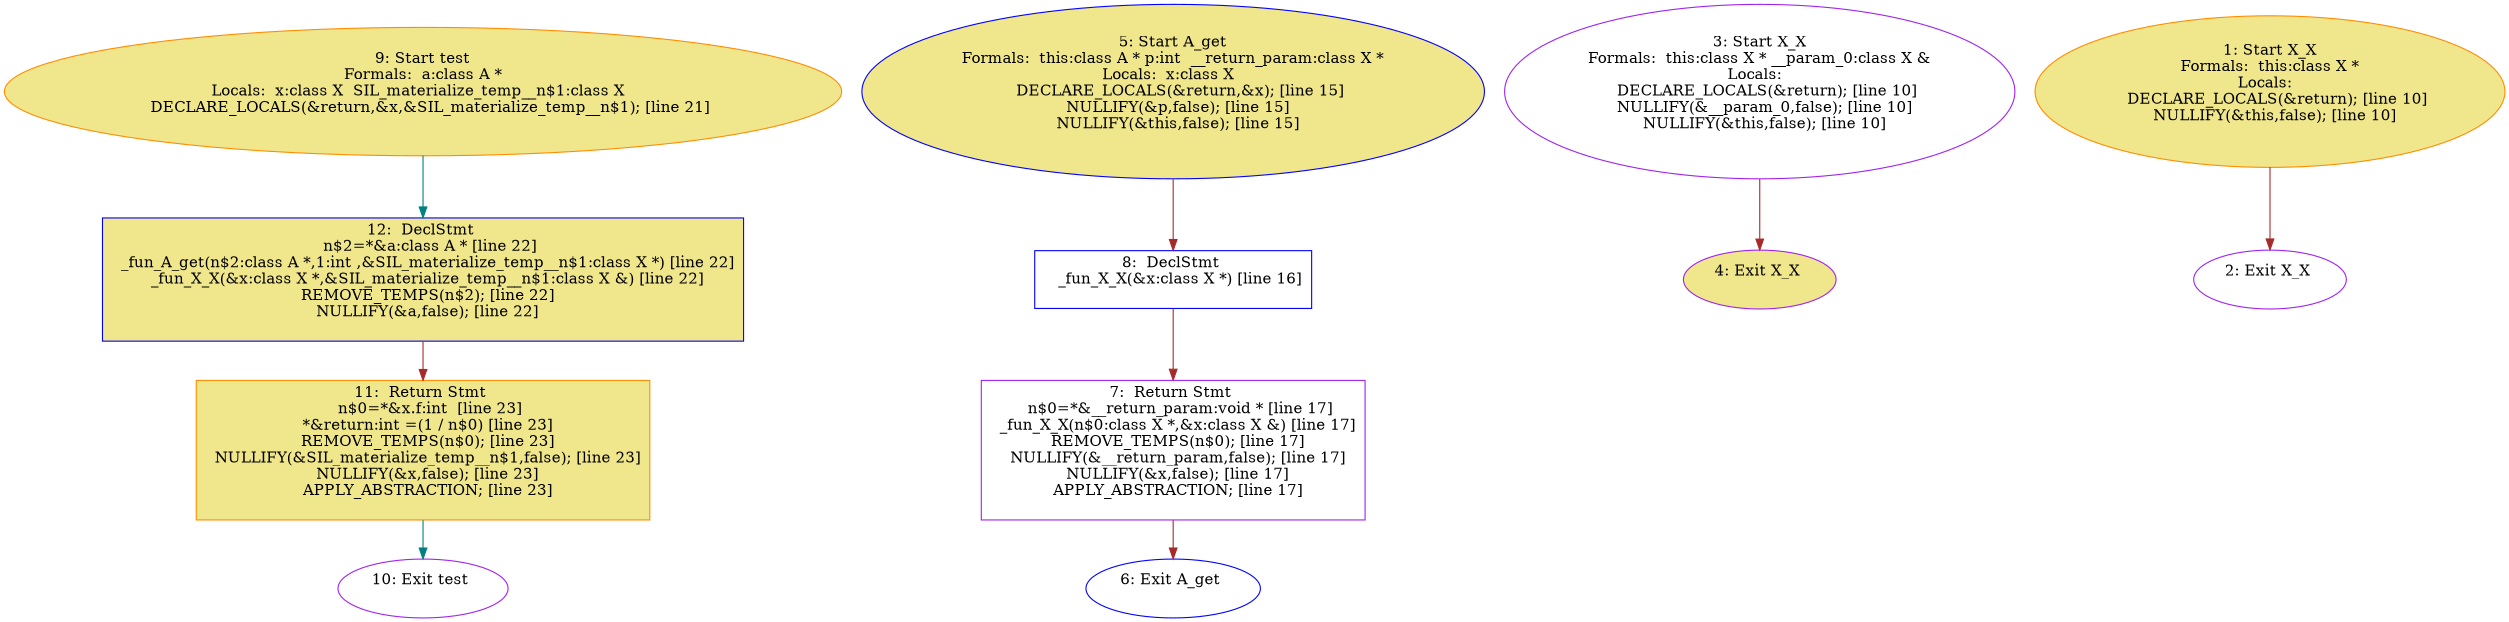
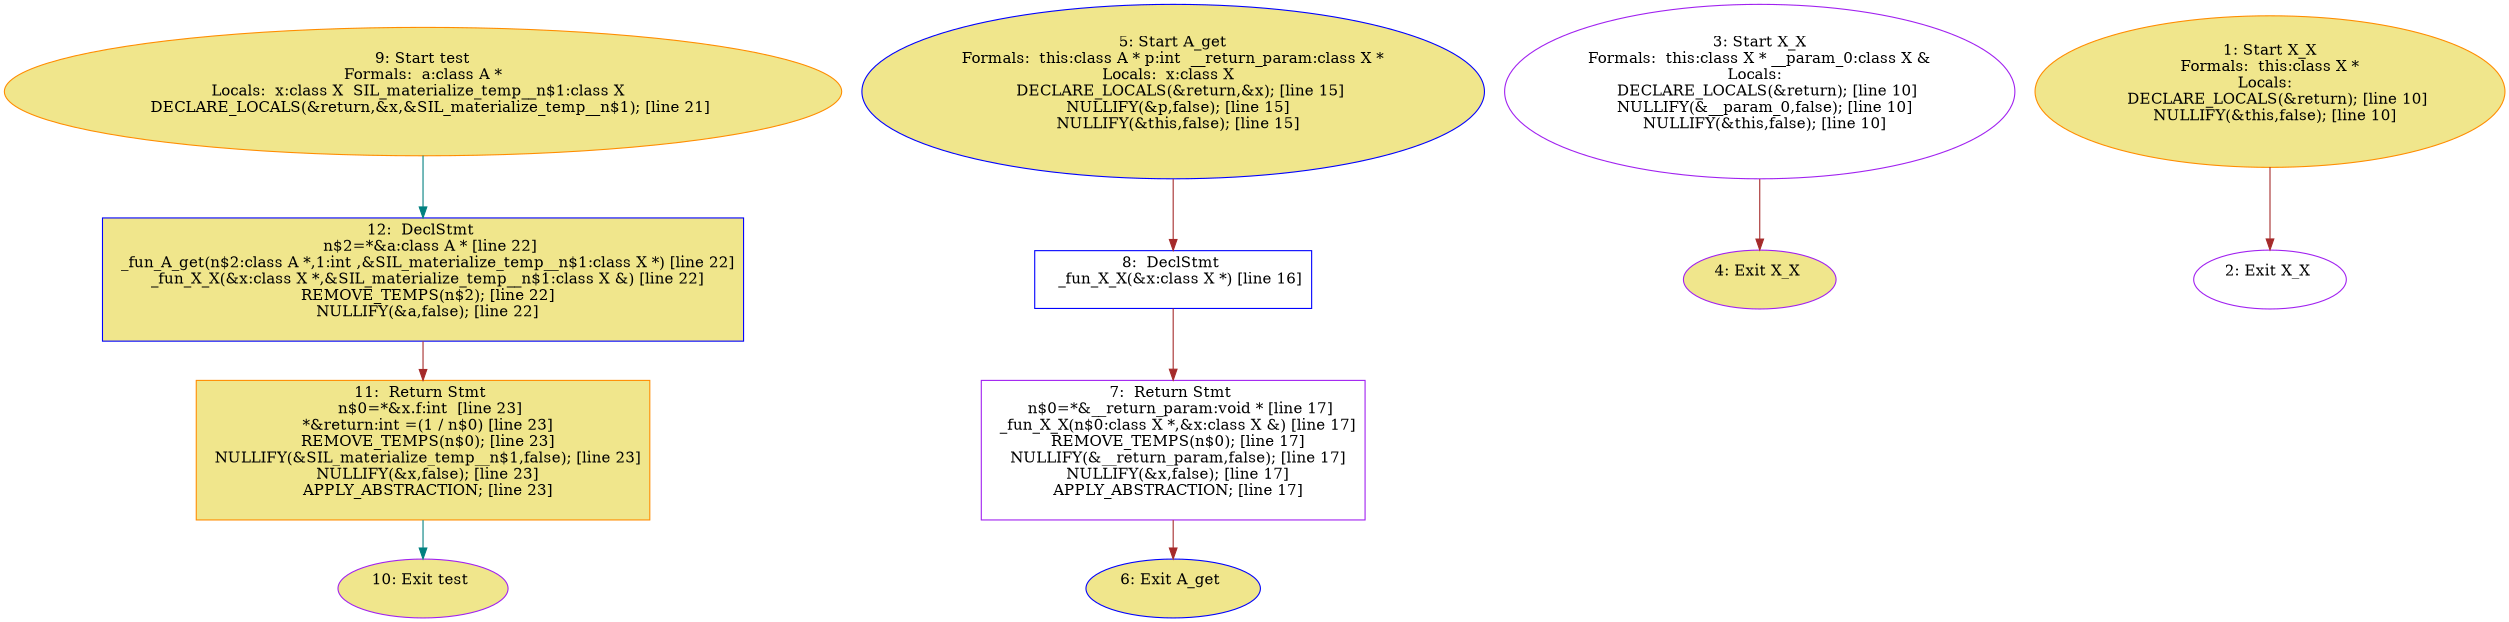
node "10: Exit test": fillcolor white -> khaki
node "6: Exit A_get": fillcolor white -> khaki
